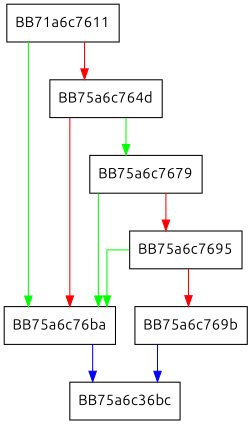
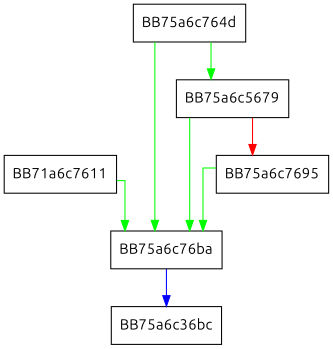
edge "BB71a6c7611" -> "BB75a6c764d": removed
node "BB75a6c7679": label "BB75a6c7679" -> "BB75a6c5679"
edge "BB75a6c764d" -> "BB75a6c76ba": color red -> green
node "BB75a6c769b": removed
